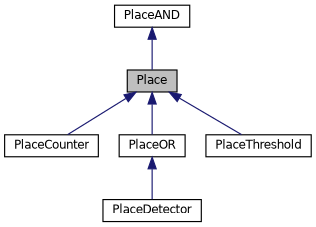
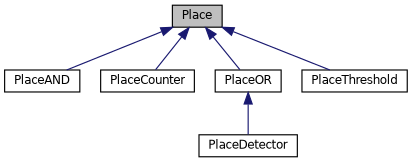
edge "Place" -> "PlaceAND": reversed
